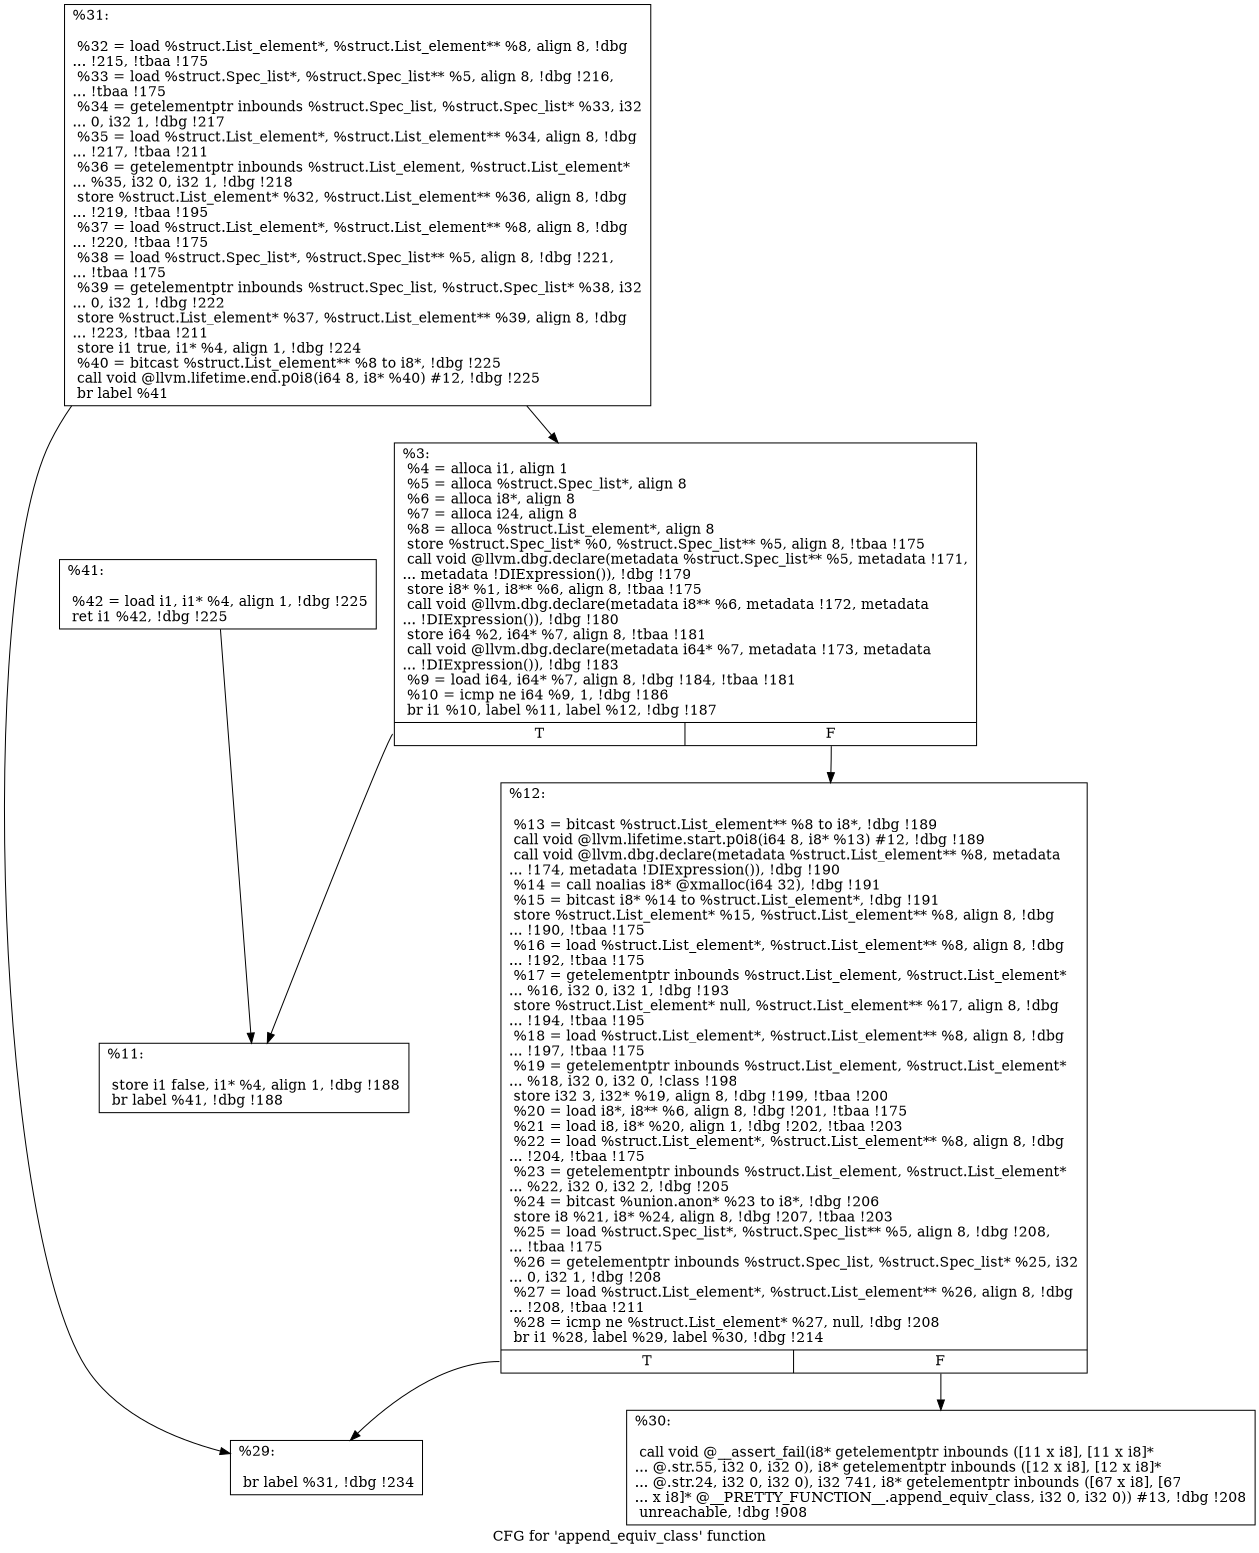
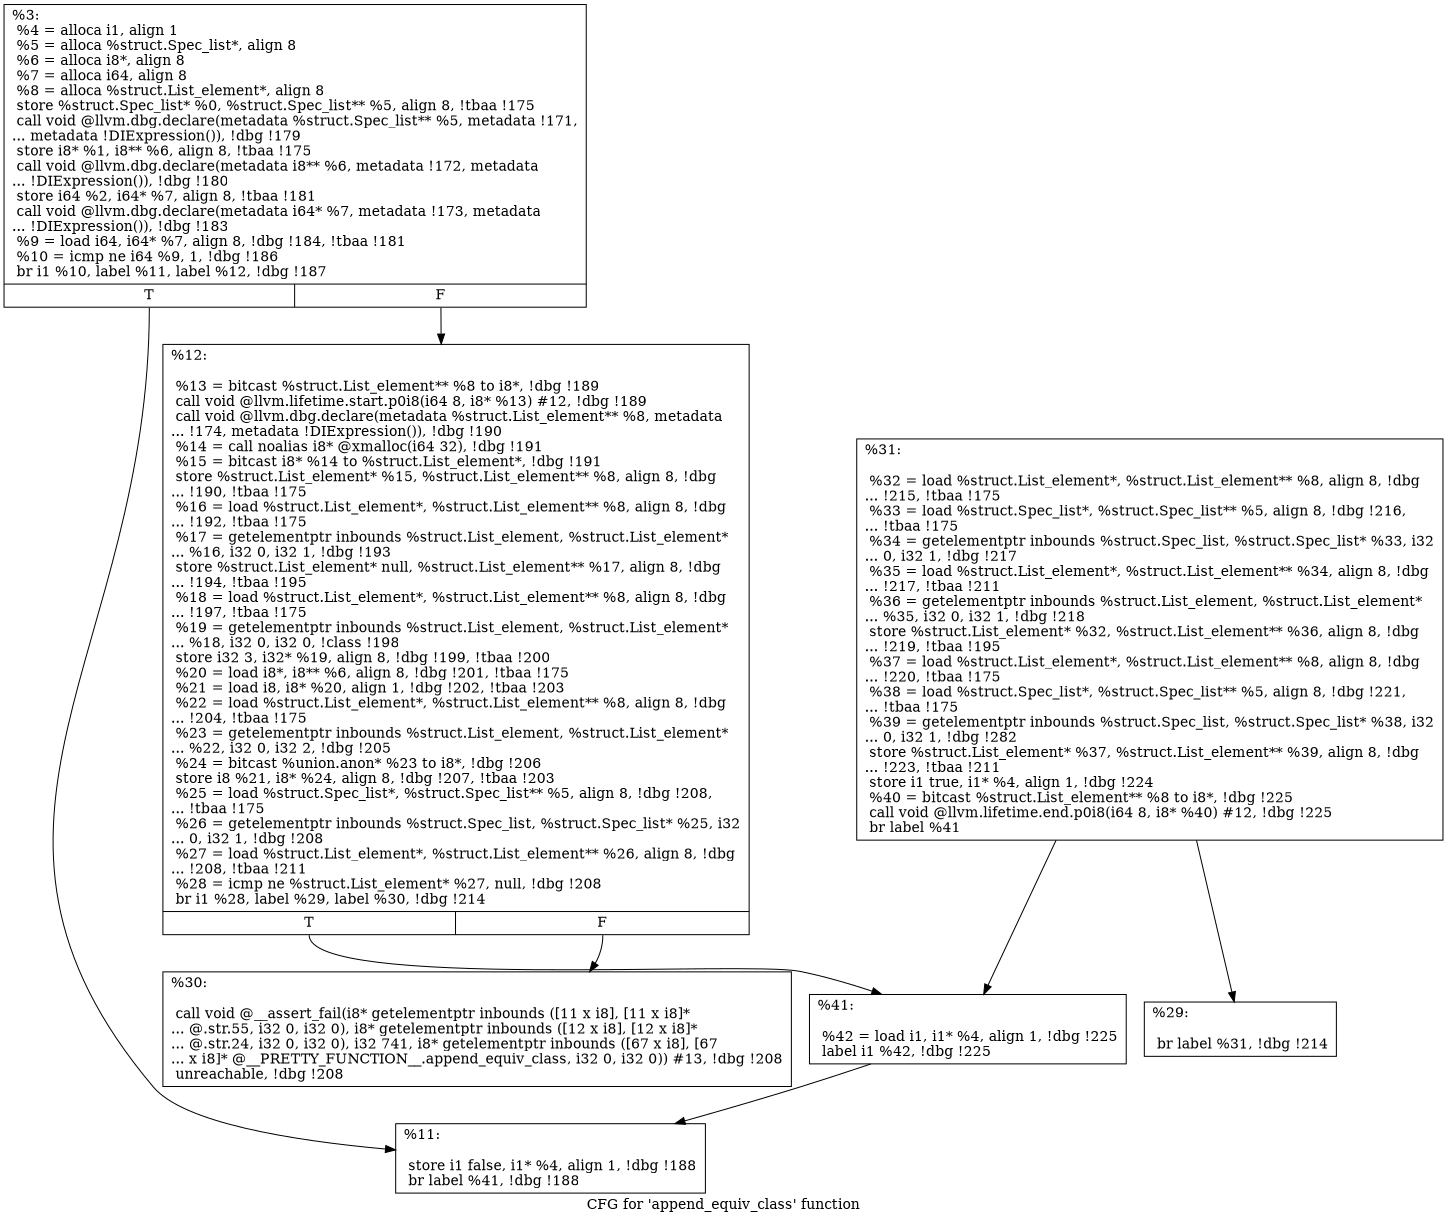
node "%31:": text "... 0, i32 1, !dbg !222" -> "... 0, i32 1, !dbg !282"
edge "%31:" -> "%3:": now "%31:" -> "%41:"
node "%3:": text "%7 = alloca i24, align 8" -> "%7 = alloca i64, align 8"
node "%41:": text "ret i1 %42, !dbg !225" -> "label i1 %42, !dbg !225"
edge "%12:" -> "%29:": now "%12:" -> "%41:"
node "%29:": text "br label %31, !dbg !234" -> "br label %31, !dbg !214"
node "%30:": text "unreachable, !dbg !908" -> "unreachable, !dbg !208"
